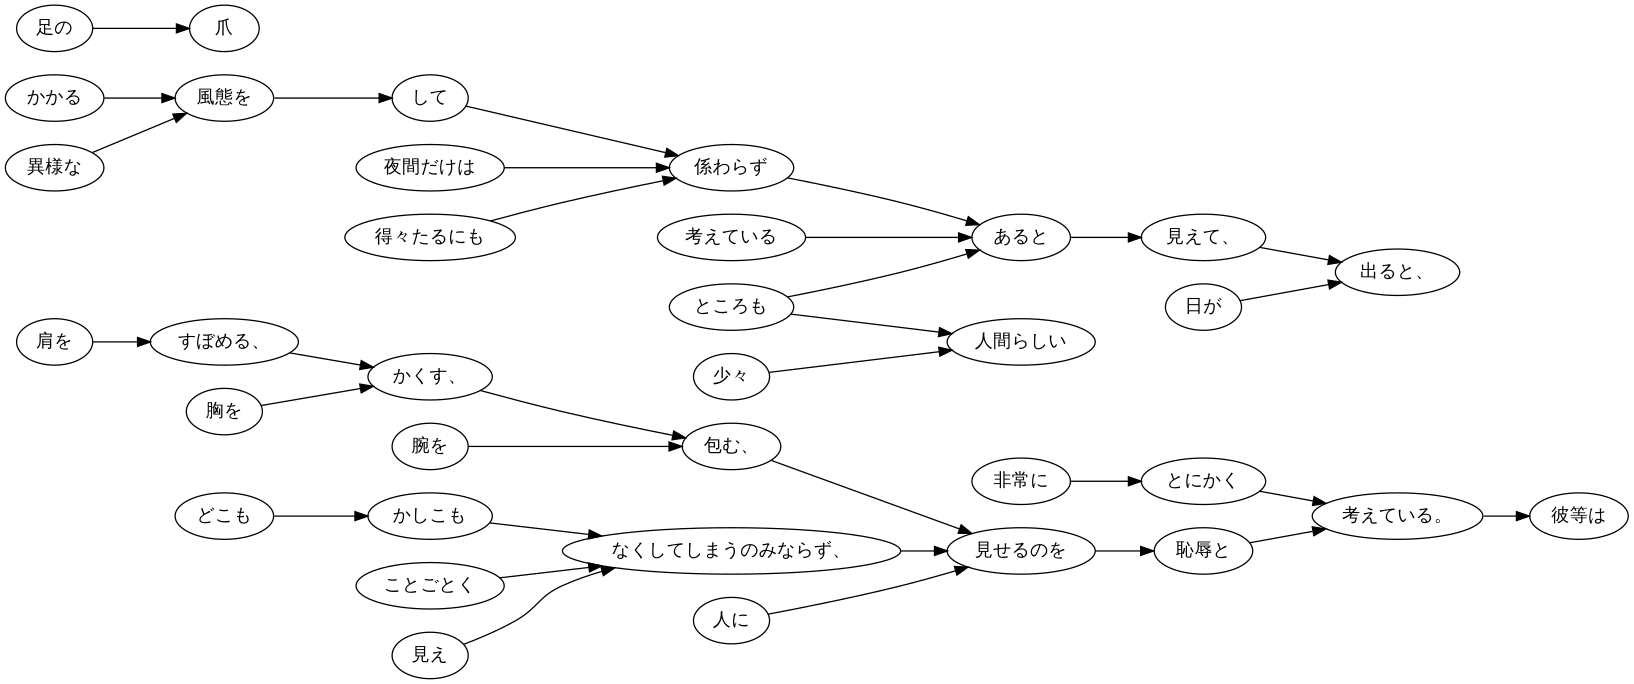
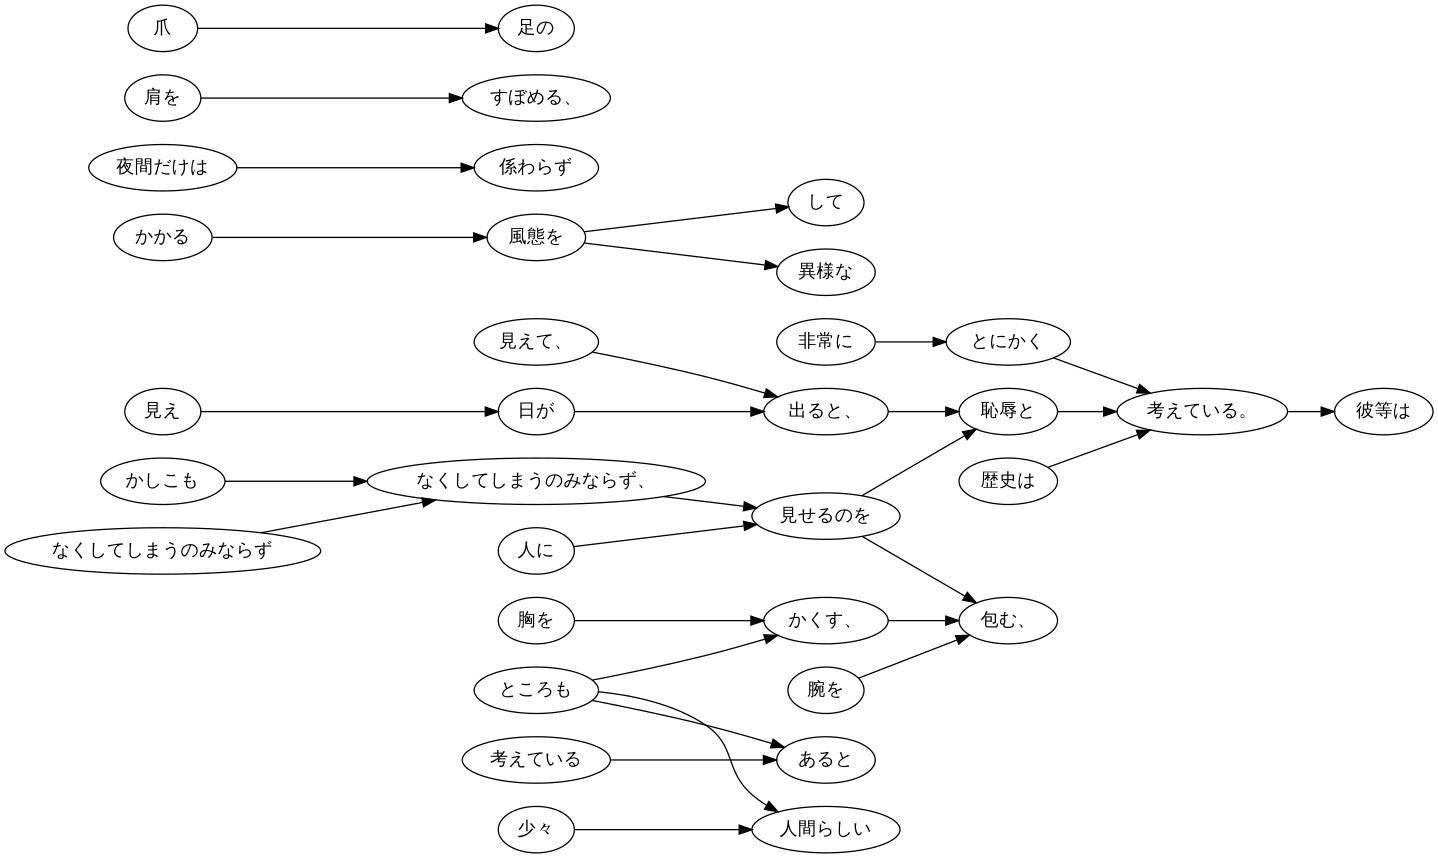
edge "足の" -> "爪": reversed
edge "して" -> "係わらず": removed
edge "異様な" -> "風態を": reversed
edge "係わらず" -> "あると": removed
node "得々たるにも": removed
edge "あると" -> "見えて、": removed
edge "すぼめる、" -> "かくす、": now "ところも" -> "かくす、"
edge "出ると、" -> "恥辱と": added
node "歴史は": added
edge "包む、" -> "見せるのを": reversed
node "どこも": removed
node "ことごとく": label "ことごとく" -> "なくしてしまうのみならず"
edge "見え" -> "なくしてしまうのみならず、": now "見え" -> "日が"
